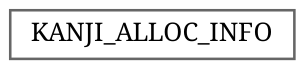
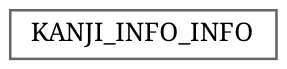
node "KANJI_ALLOC_INFO": label "KANJI_ALLOC_INFO" -> "KANJI_INFO_INFO"
